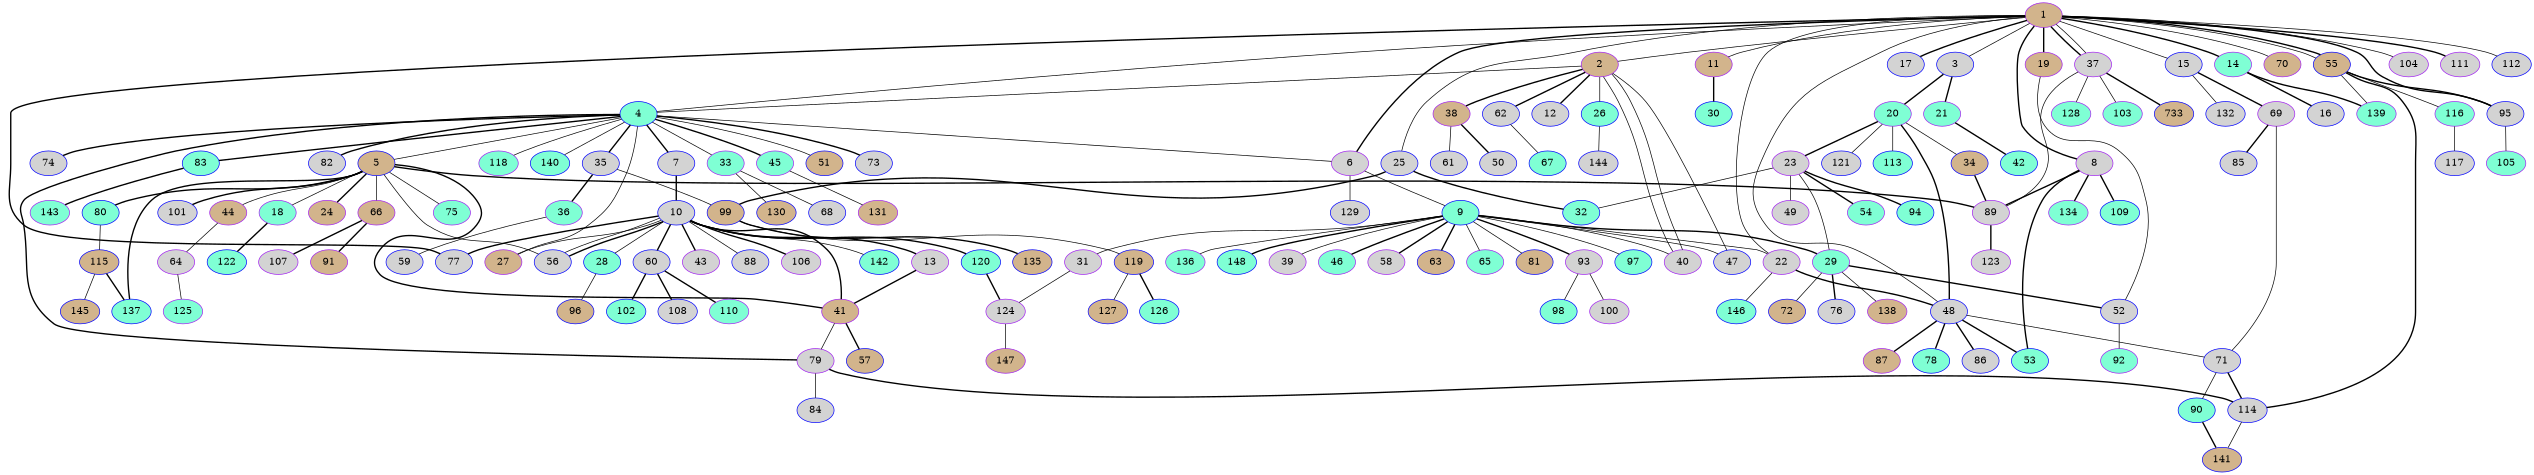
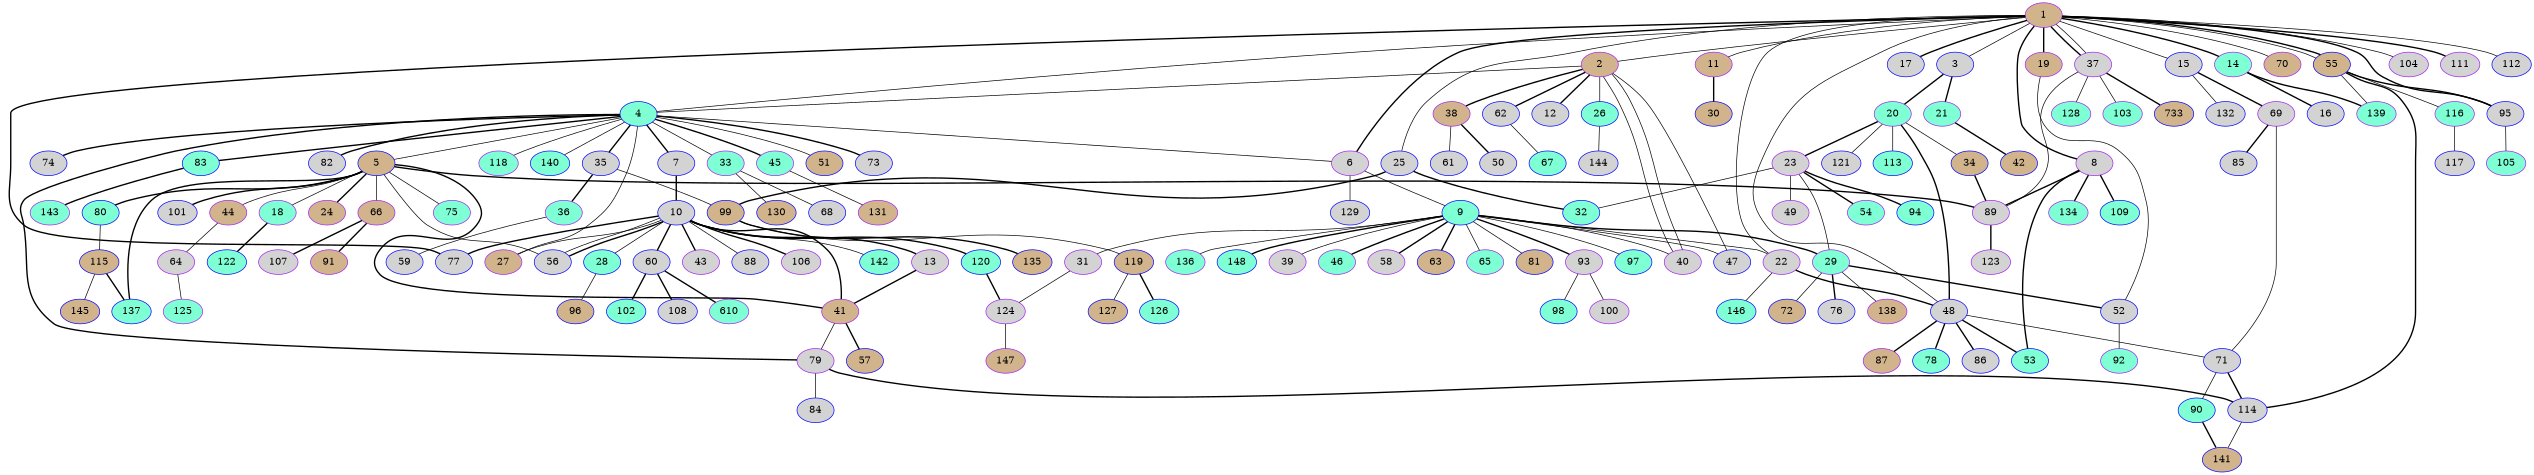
node "30": fillcolor aquamarine -> tan
node "42": fillcolor aquamarine -> tan
node "110": label "110" -> "610"
